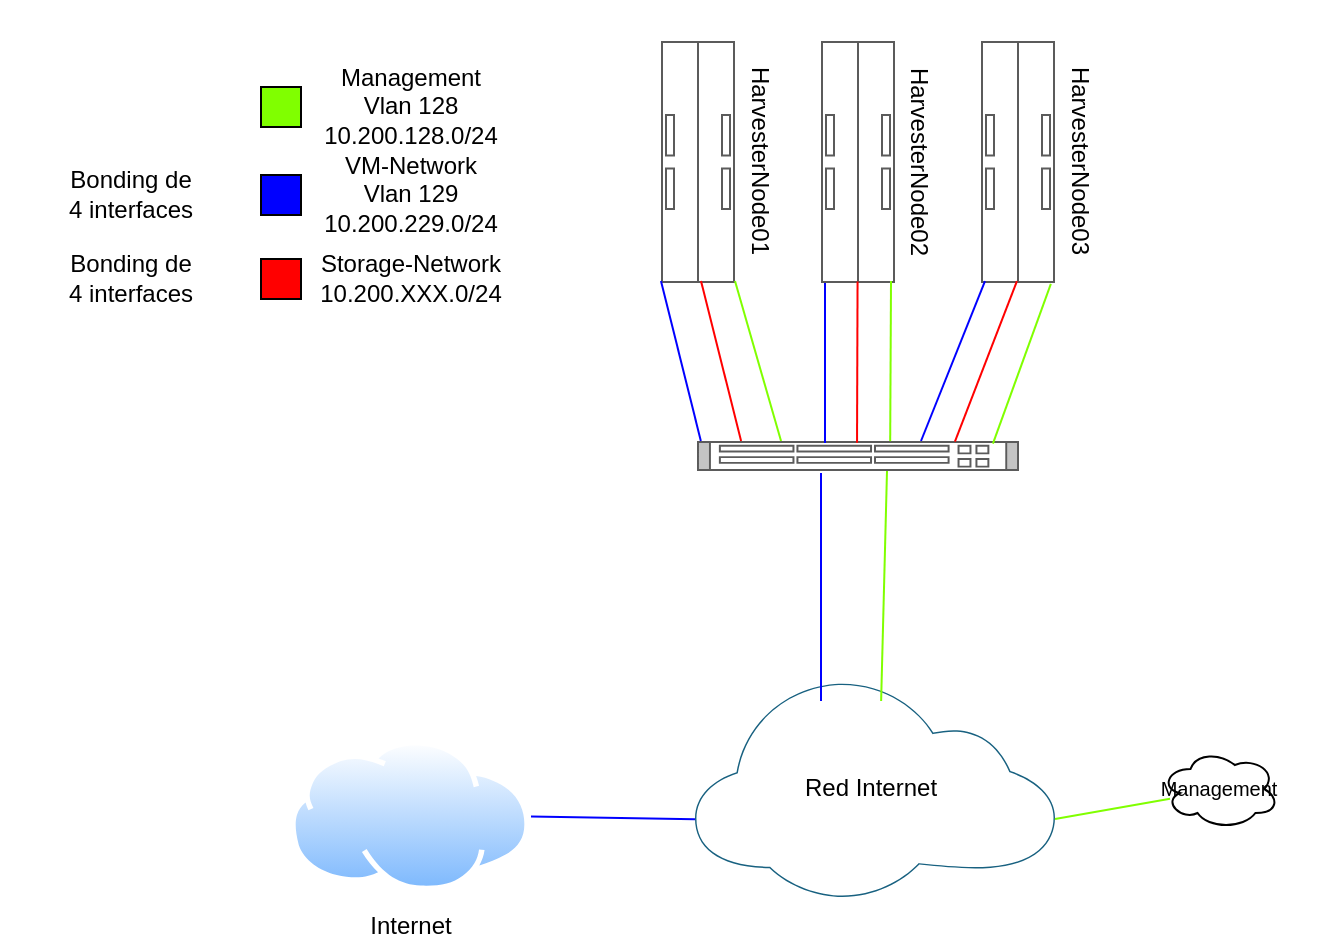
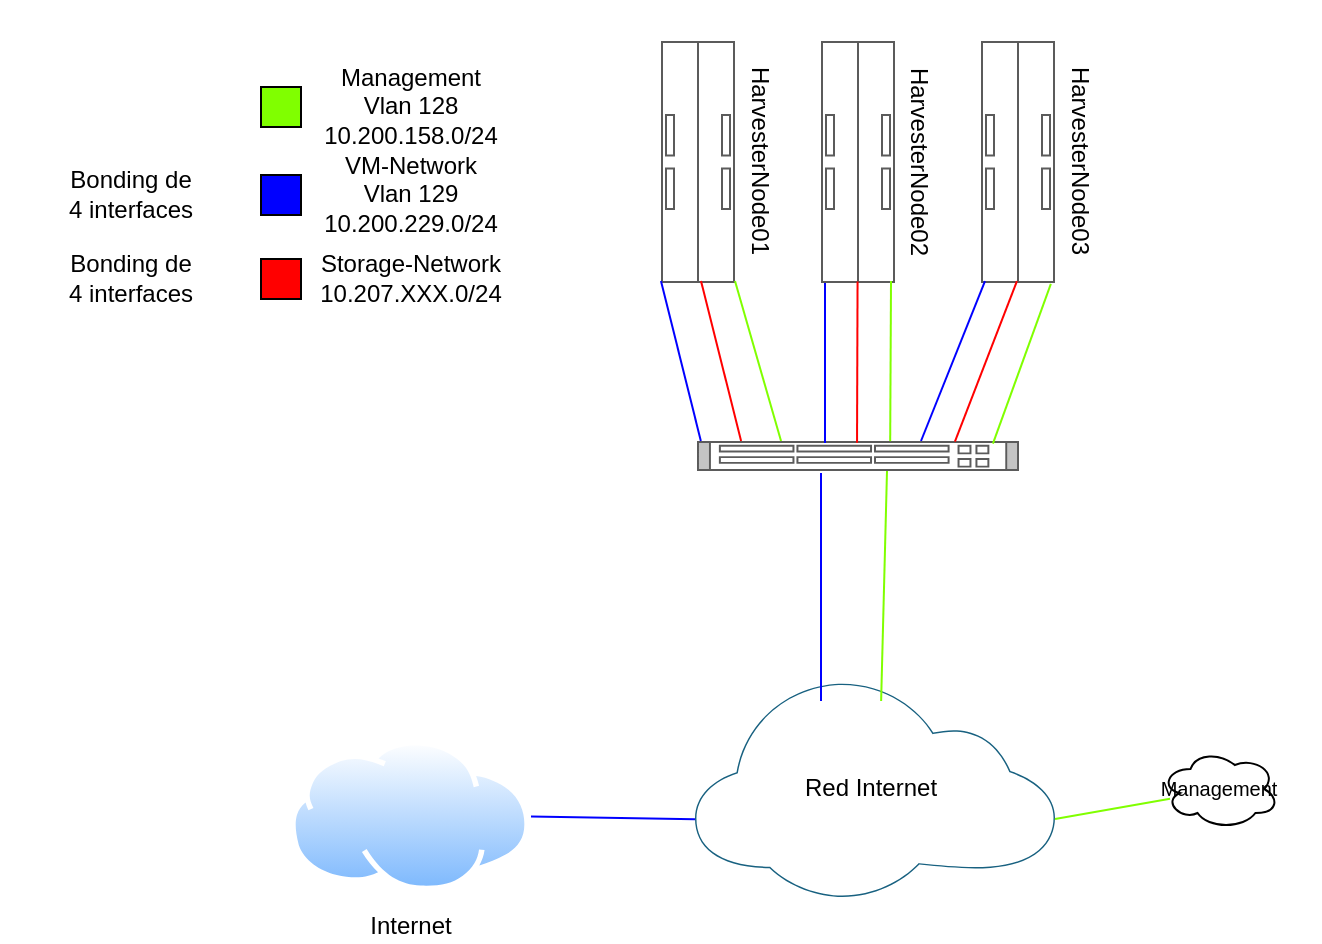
node "Management Vlan 128 10.200.128.0/24": label "Management Vlan 128 10.200.128.0/24" -> "Management Vlan 128 10.200.158.0/24"
node "Storage-Network 10.200.XXX.0/24": label "Storage-Network 10.200.XXX.0/24" -> "Storage-Network 10.207.XXX.0/24"
